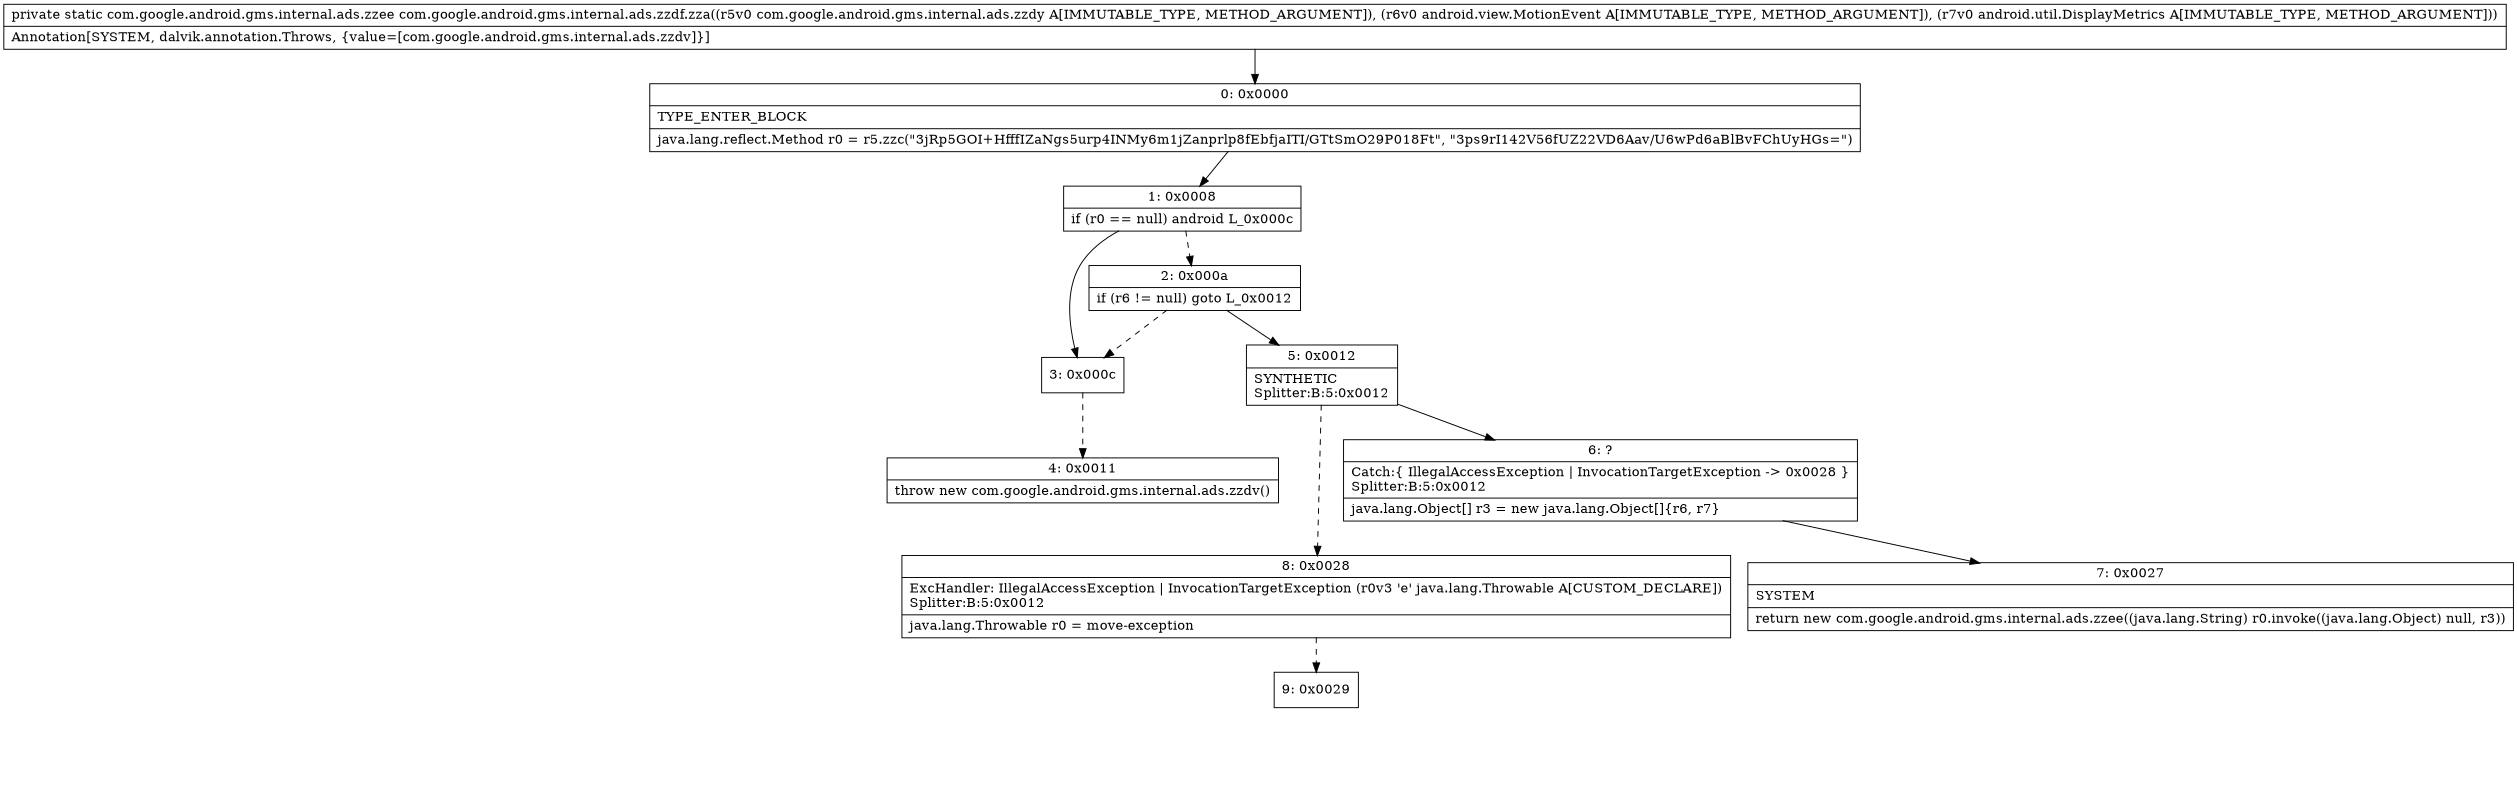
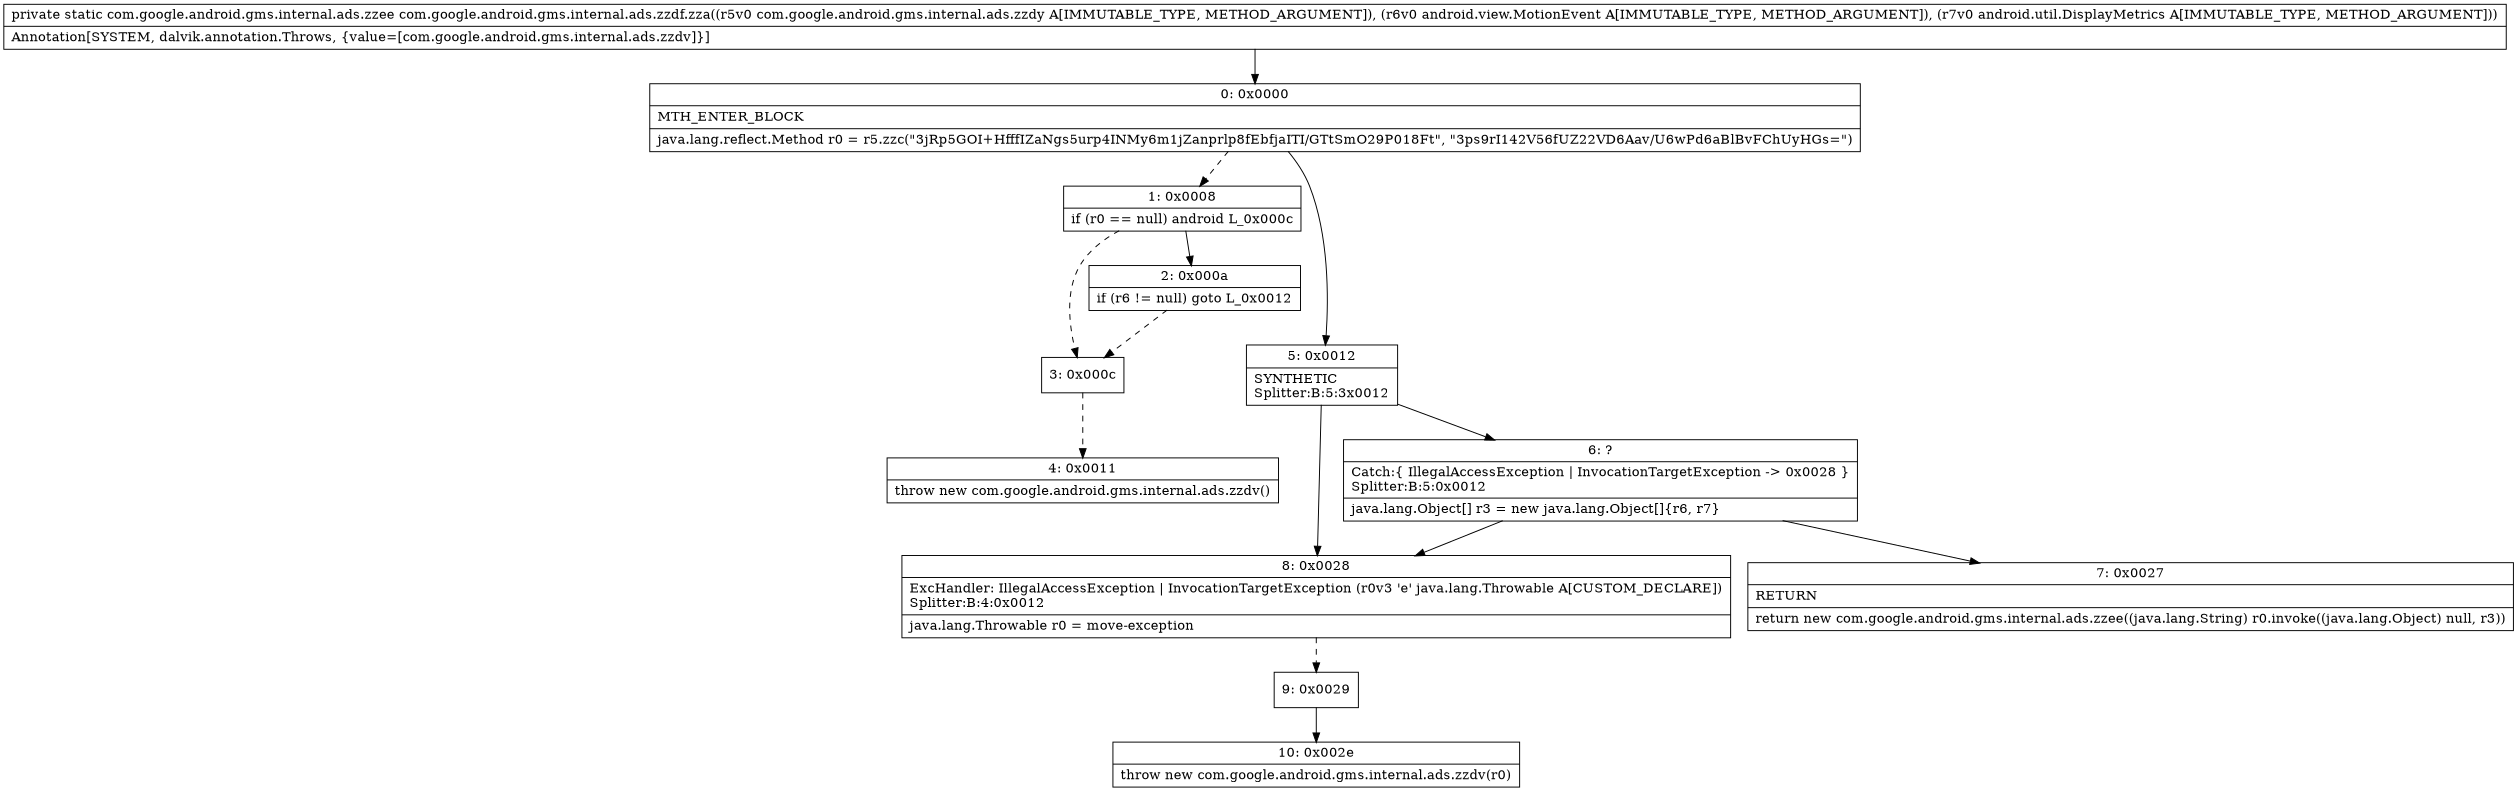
node "0: 0x0000": text "TYPE_ENTER_BLOCK" -> "MTH_ENTER_BLOCK"
edge "0: 0x0000" -> "1: 0x0008": style solid -> dashed
edge "1: 0x0008" -> "2: 0x000a": style dashed -> solid
edge "1: 0x0008" -> "3: 0x000c": style solid -> dashed
edge "2: 0x000a" -> "5: 0x0012": now "0: 0x0000" -> "5: 0x0012"
node "5: 0x0012": text "Splitter:B:5:0x0012" -> "Splitter:B:5:3x0012"
edge "5: 0x0012" -> "8: 0x0028": style dashed -> solid
edge "6: ?" -> "8: 0x0028": added
node "7: 0x0027": text "SYSTEM" -> "RETURN"
node "8: 0x0028": text "Splitter:B:5:0x0012" -> "Splitter:B:4:0x0012"
node "10: 0x002e": added
